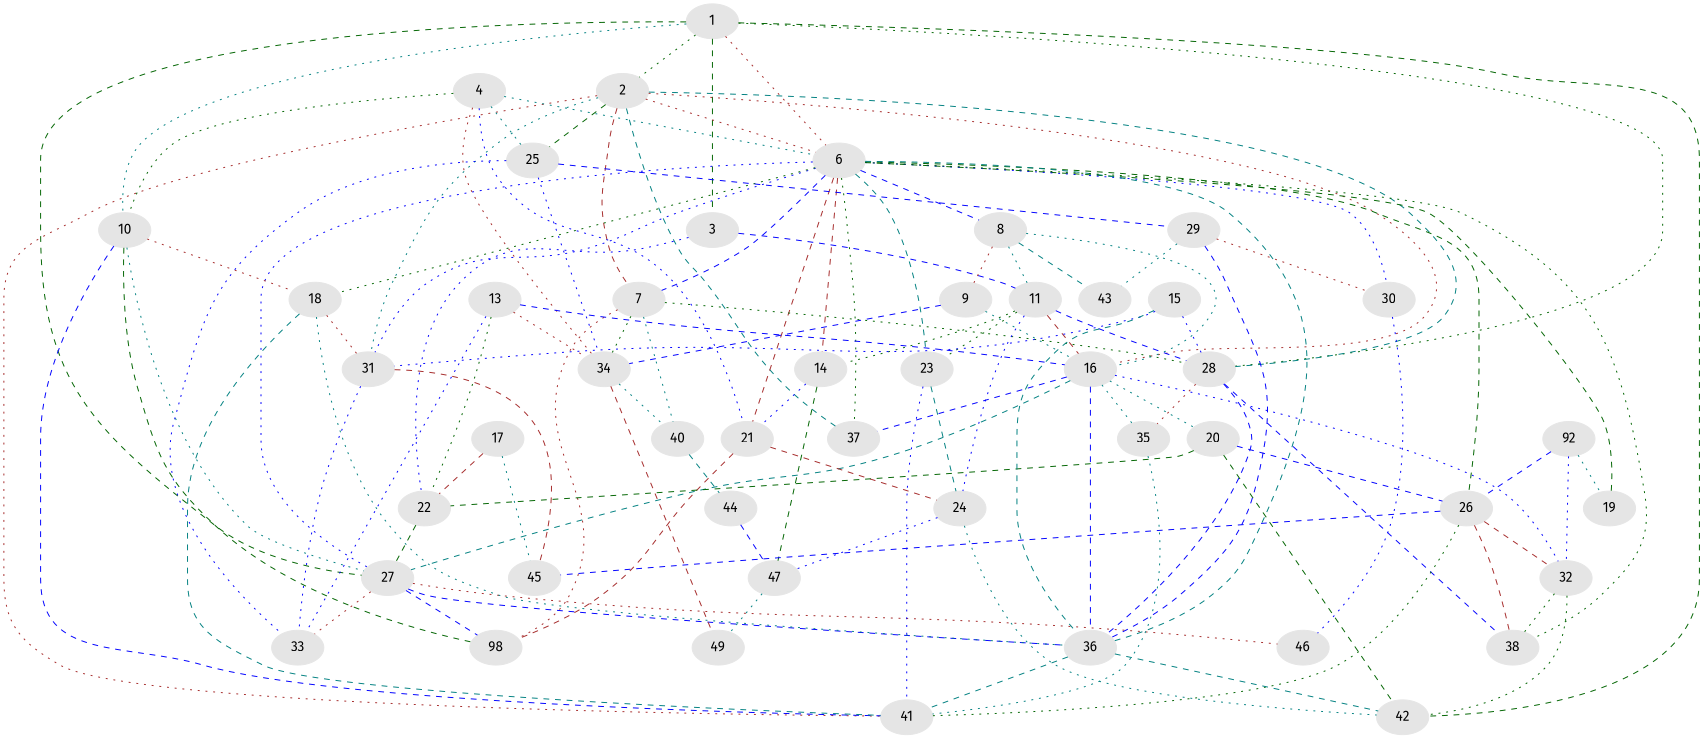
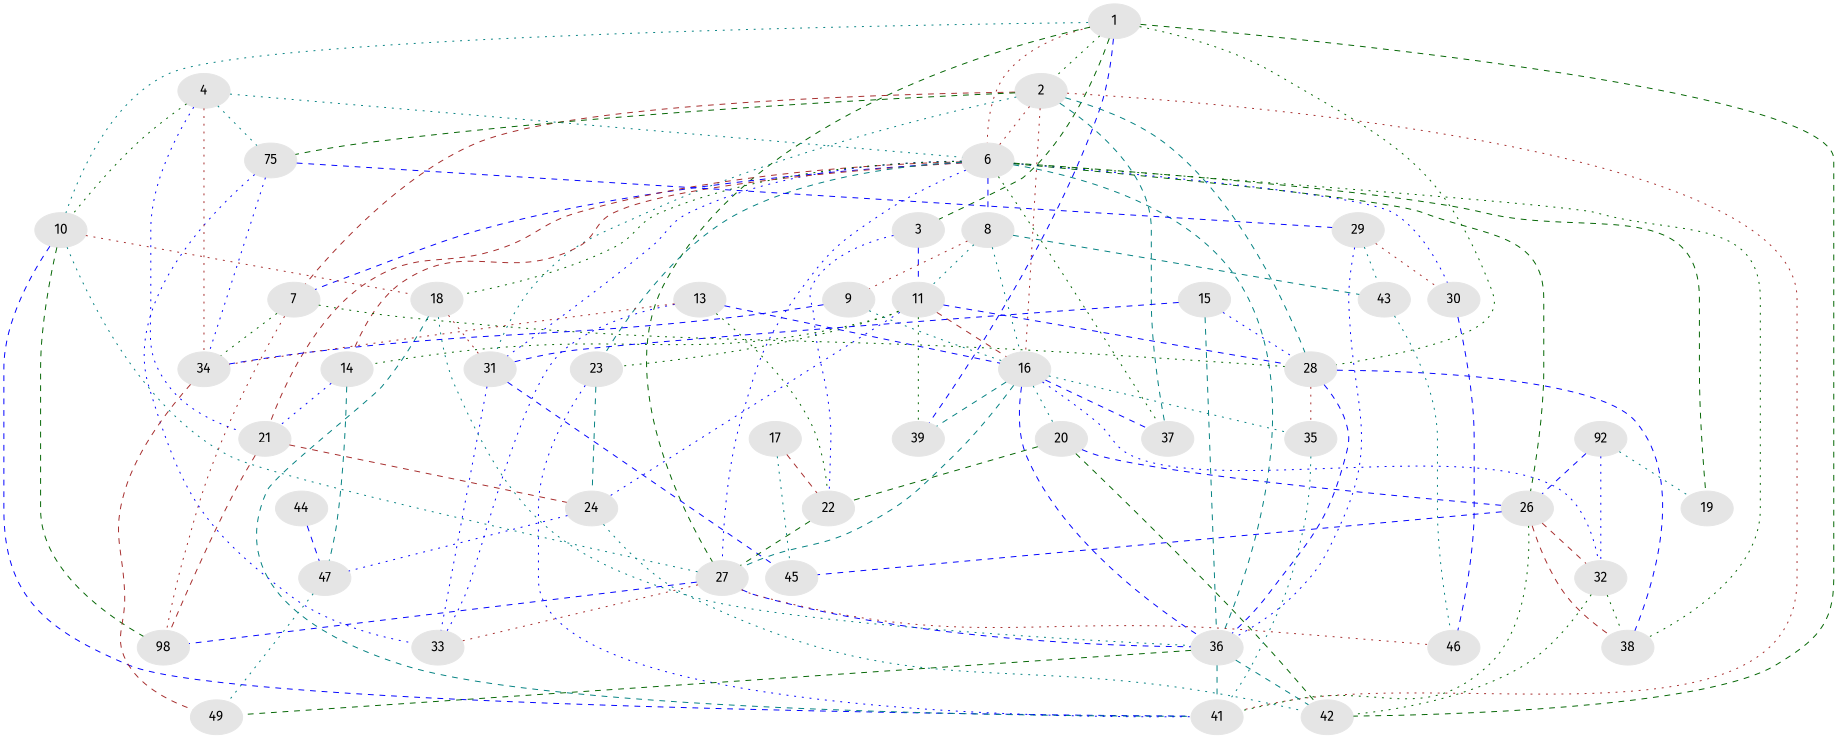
node "25": label "25" -> "75"
edge "15" -- "31": style dotted -> dashed
edge "31" -- "45": color brown -> blue
node "40": removed
node "39": added
edge "14" -- "47": color darkgreen -> teal
edge "29" -- "36": style dashed -> dotted
edge "43" -- "46": added
edge "30" -- "46": style dotted -> dashed
edge "36" -- "49": added
